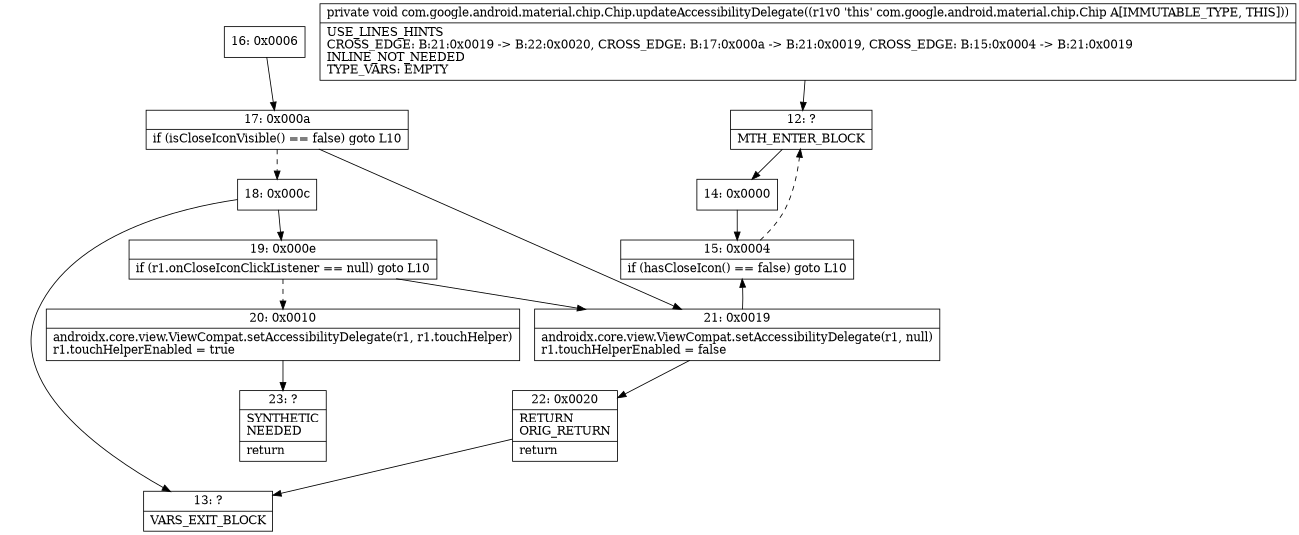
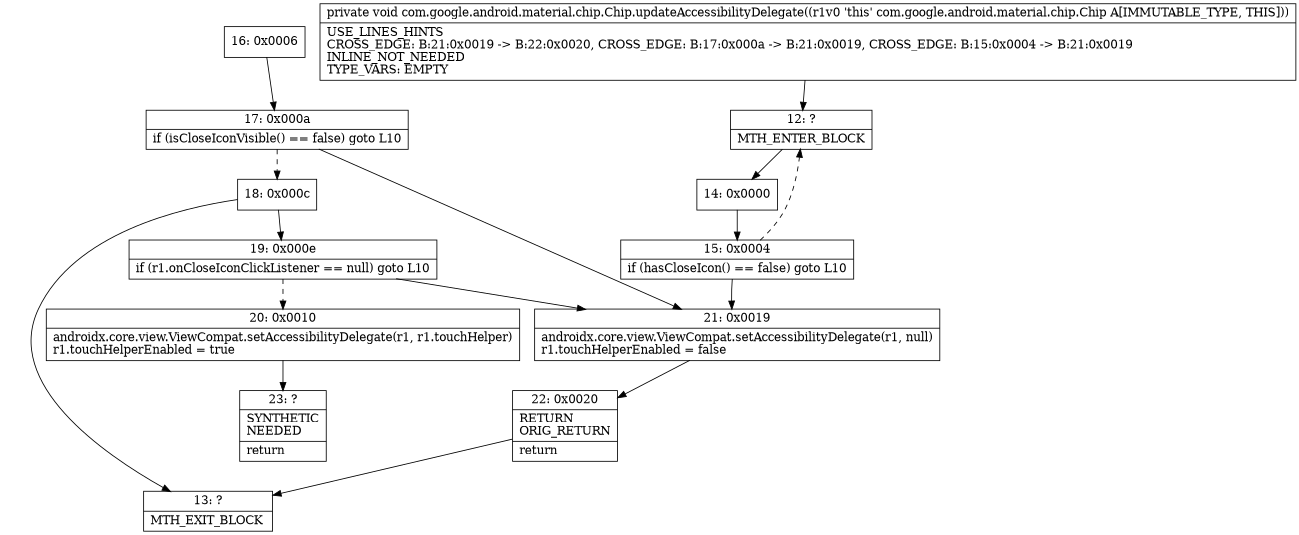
edge "21: 0x0019" -> "15: 0x0004": reversed
node "13: ?": text "VARS_EXIT_BLOCK" -> "MTH_EXIT_BLOCK"
